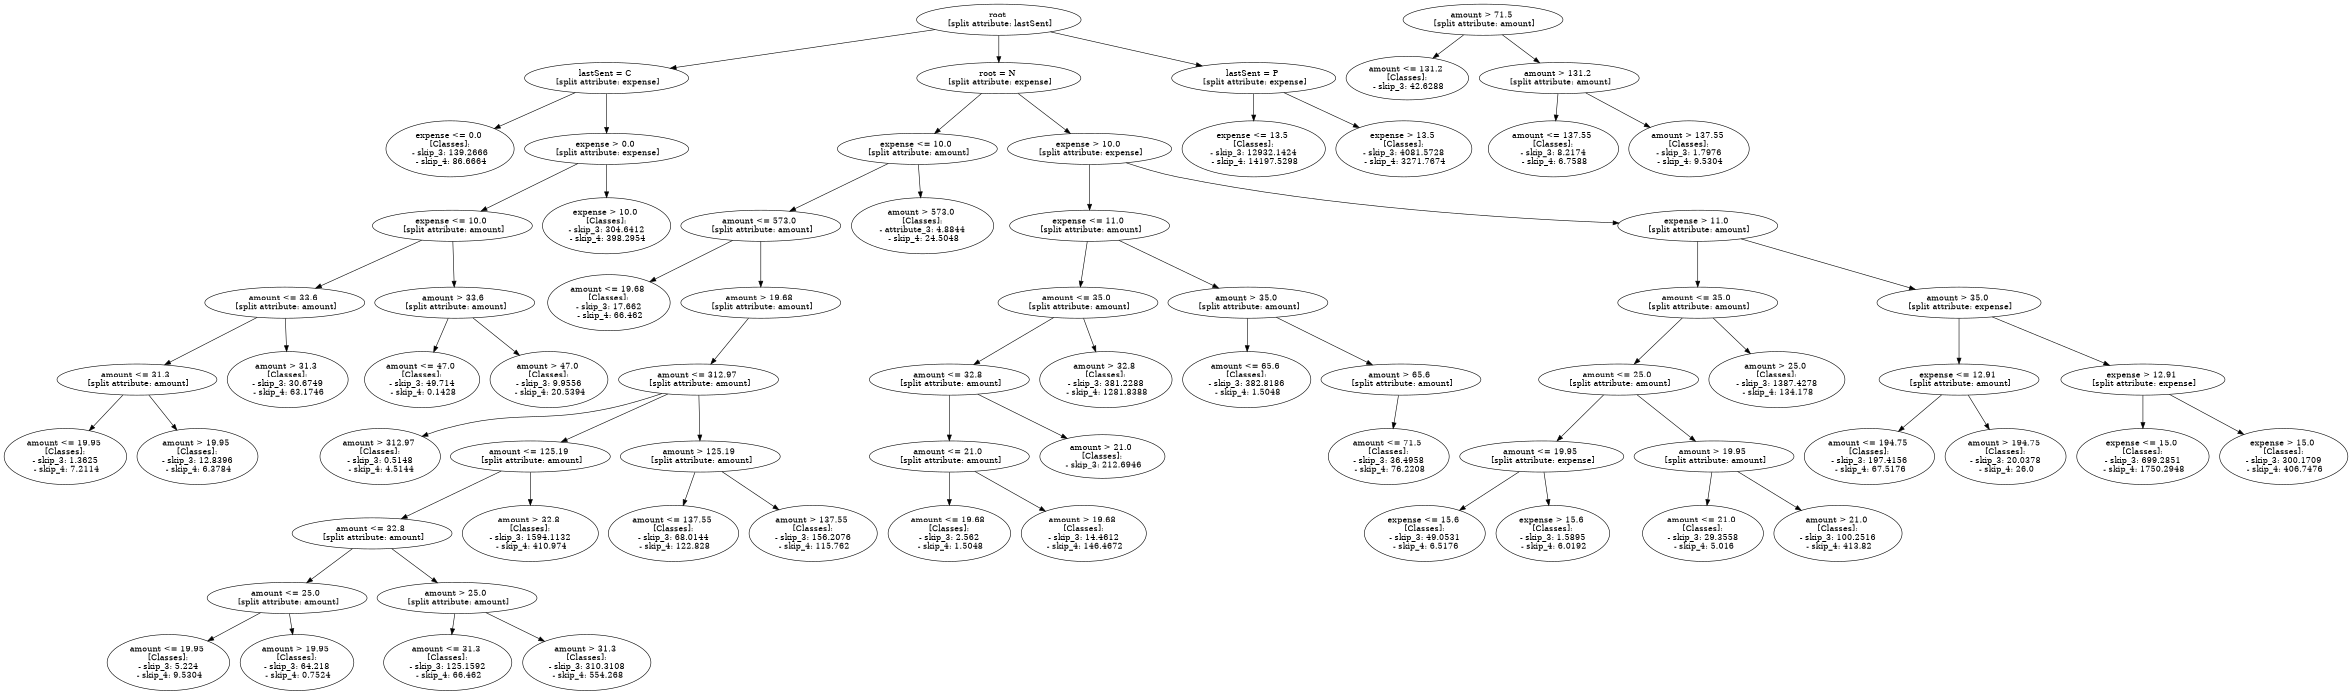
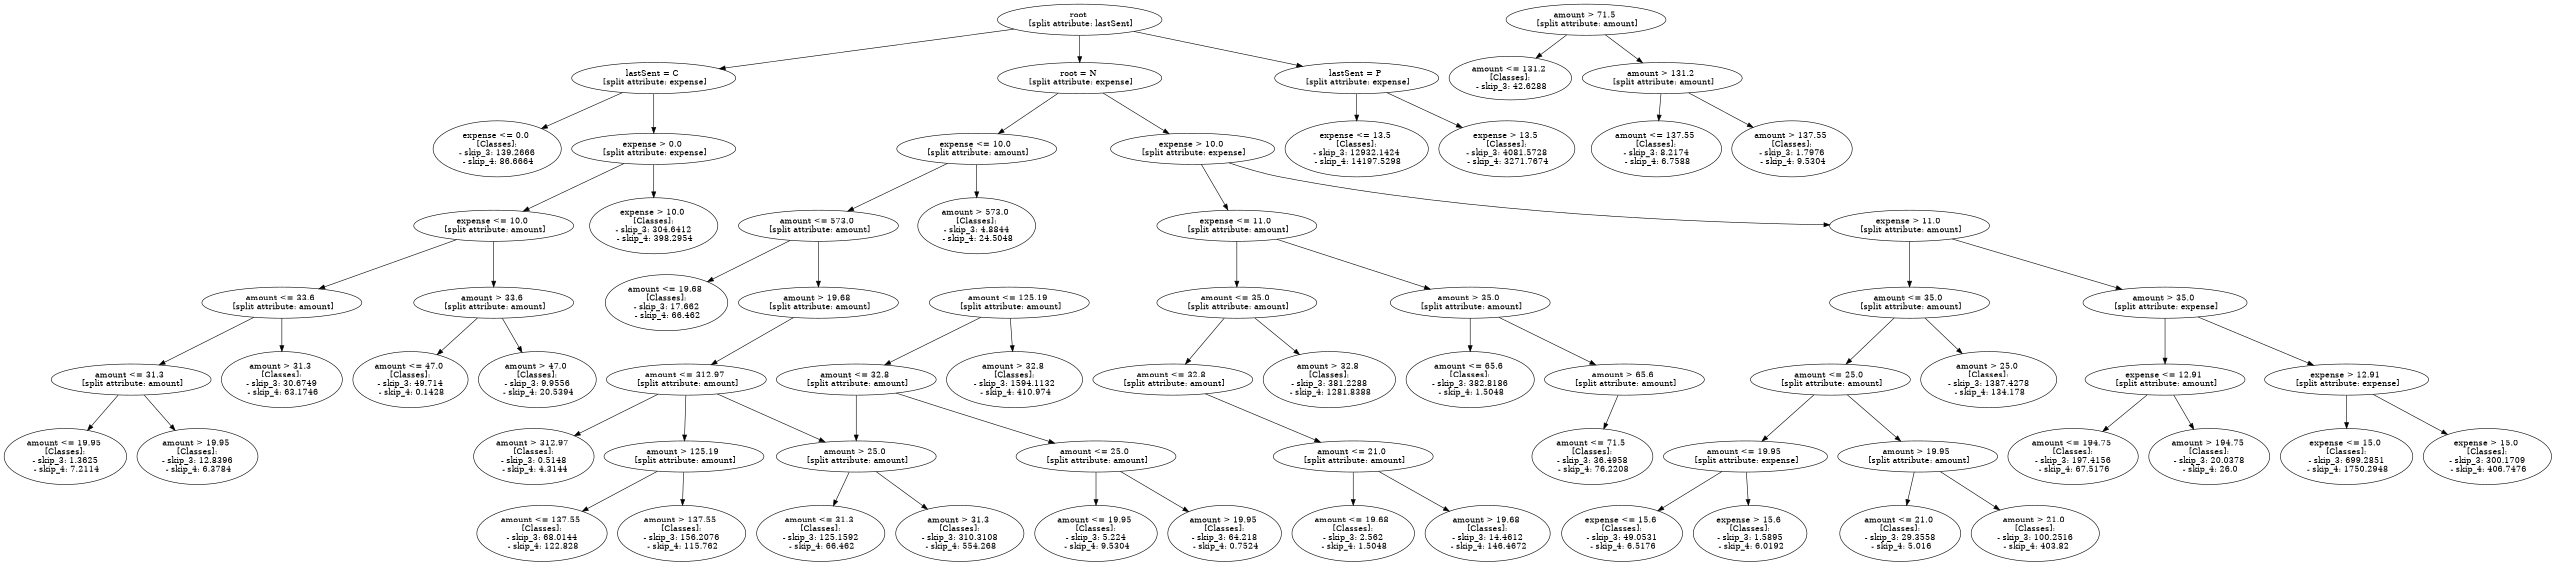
node "amount > 573.0 [Classes]: - attribute_3: 4.8844 - skip_4: 24.5048": label "amount > 573.0 [Classes]: - attribute_3: 4.8844 - skip_4: 24.5048" -> "amount > 573.0 [Classes]: - skip_3: 4.8844 - skip_4: 24.5048"
edge "amount <= 312.97 [split attribute: amount]" -> "amount <= 125.19 [split attribute: amount]": now "amount <= 312.97 [split attribute: amount]" -> "amount > 25.0 [split attribute: amount]"
node "amount > 312.97 [Classes]: - skip_3: 0.5148 - skip_4: 4.5144": label "amount > 312.97 [Classes]: - skip_3: 0.5148 - skip_4: 4.5144" -> "amount > 312.97 [Classes]: - skip_3: 0.5148 - skip_4: 4.3144"
node "amount > 21.0 [Classes]: - skip_3: 212.6946": removed
node "amount > 21.0 [Classes]: - skip_3: 100.2516 - skip_4: 413.82": label "amount > 21.0 [Classes]: - skip_3: 100.2516 - skip_4: 413.82" -> "amount > 21.0 [Classes]: - skip_3: 100.2516 - skip_4: 403.82"
